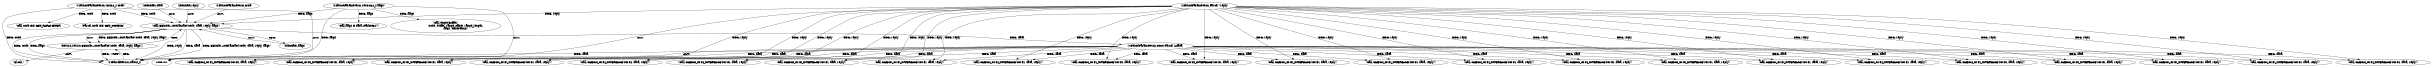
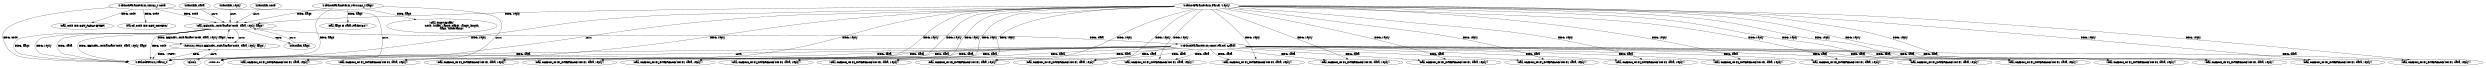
node "(MethodParameterIn,code)": label "(MethodParameterIn,code)" -> "(Identifier,code)"
edge "(MethodParameterIn,Parcel *reply)" -> "(MethodReturn,status_t)": added, label "DDG: reply"
